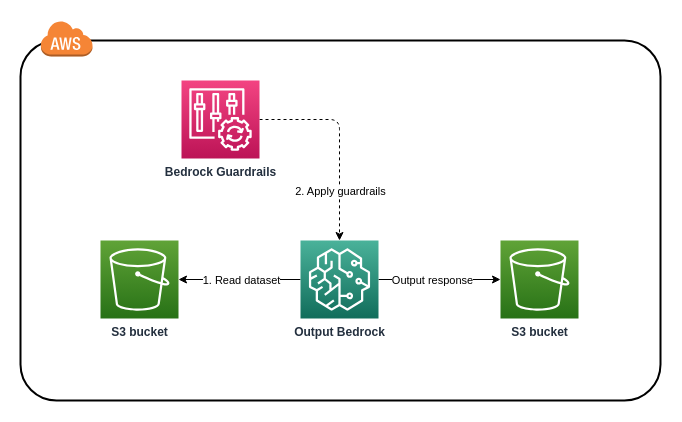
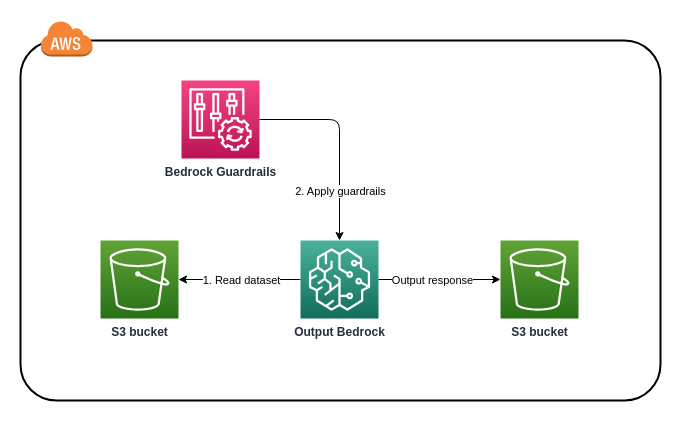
edge "Bedrock Guardrails" -> "Output Bedrock": style dashed -> solid
